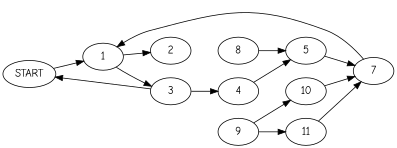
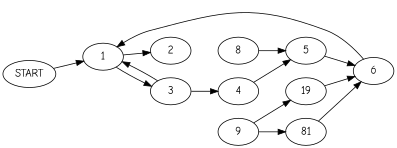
node "7": label "7" -> "6"
edge "3" -> "START": now "3" -> "1"
node "10": label "10" -> "19"
node "11": label "11" -> "81"
